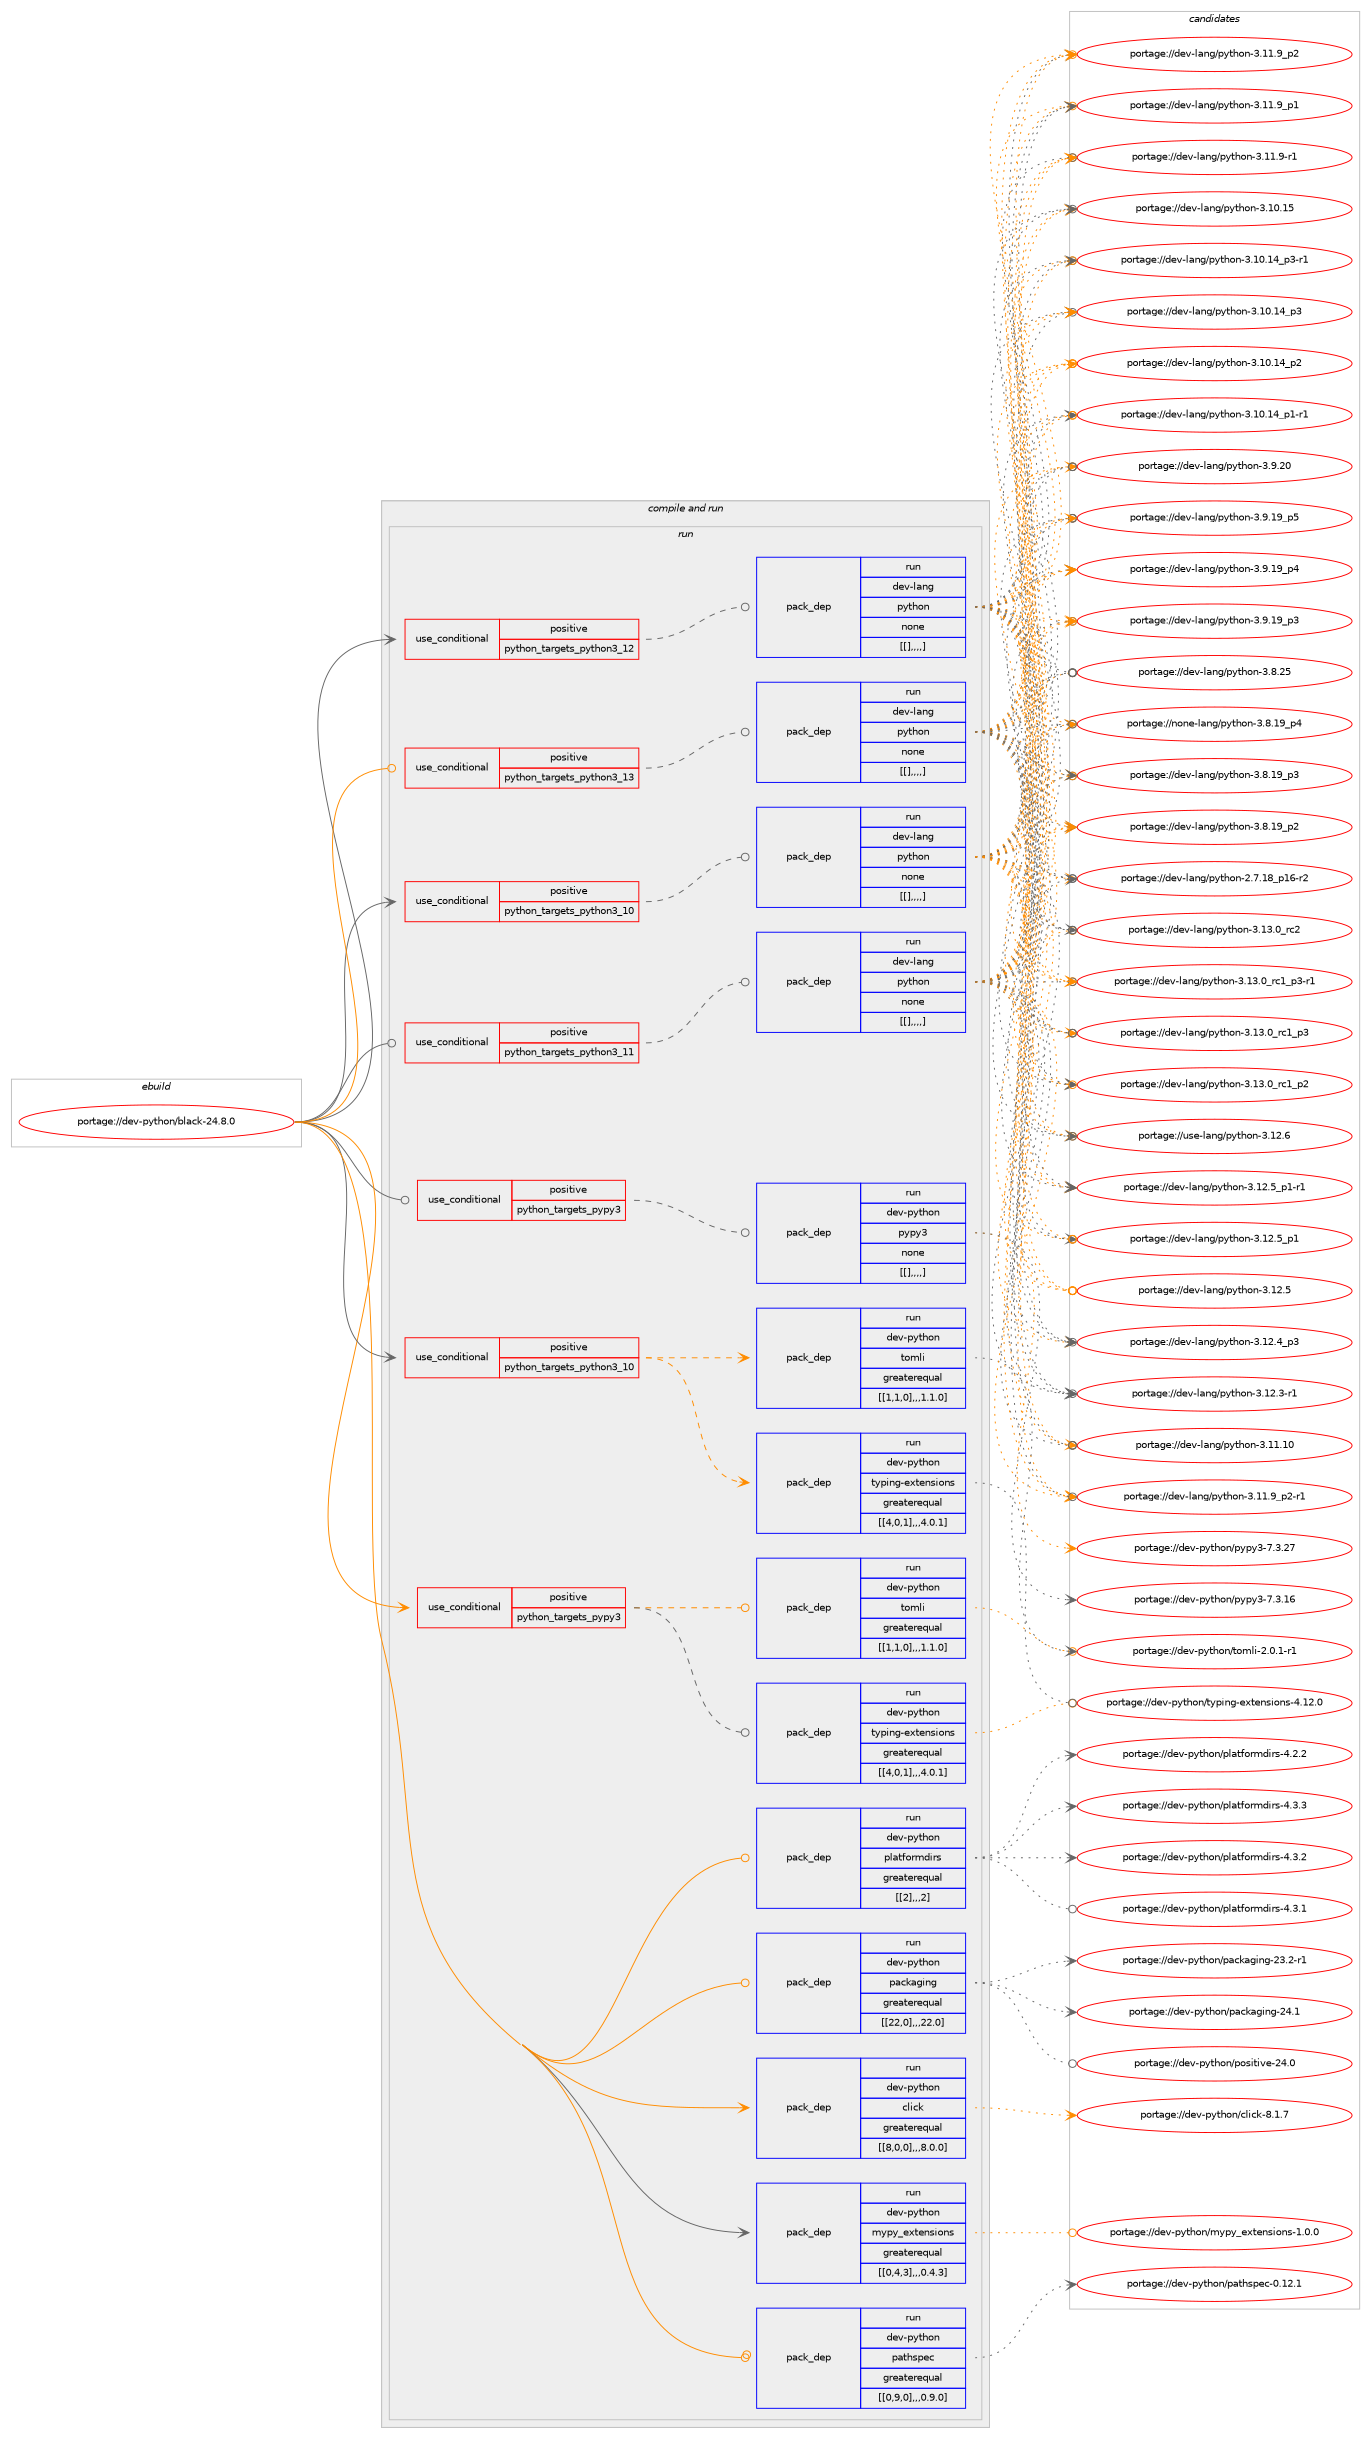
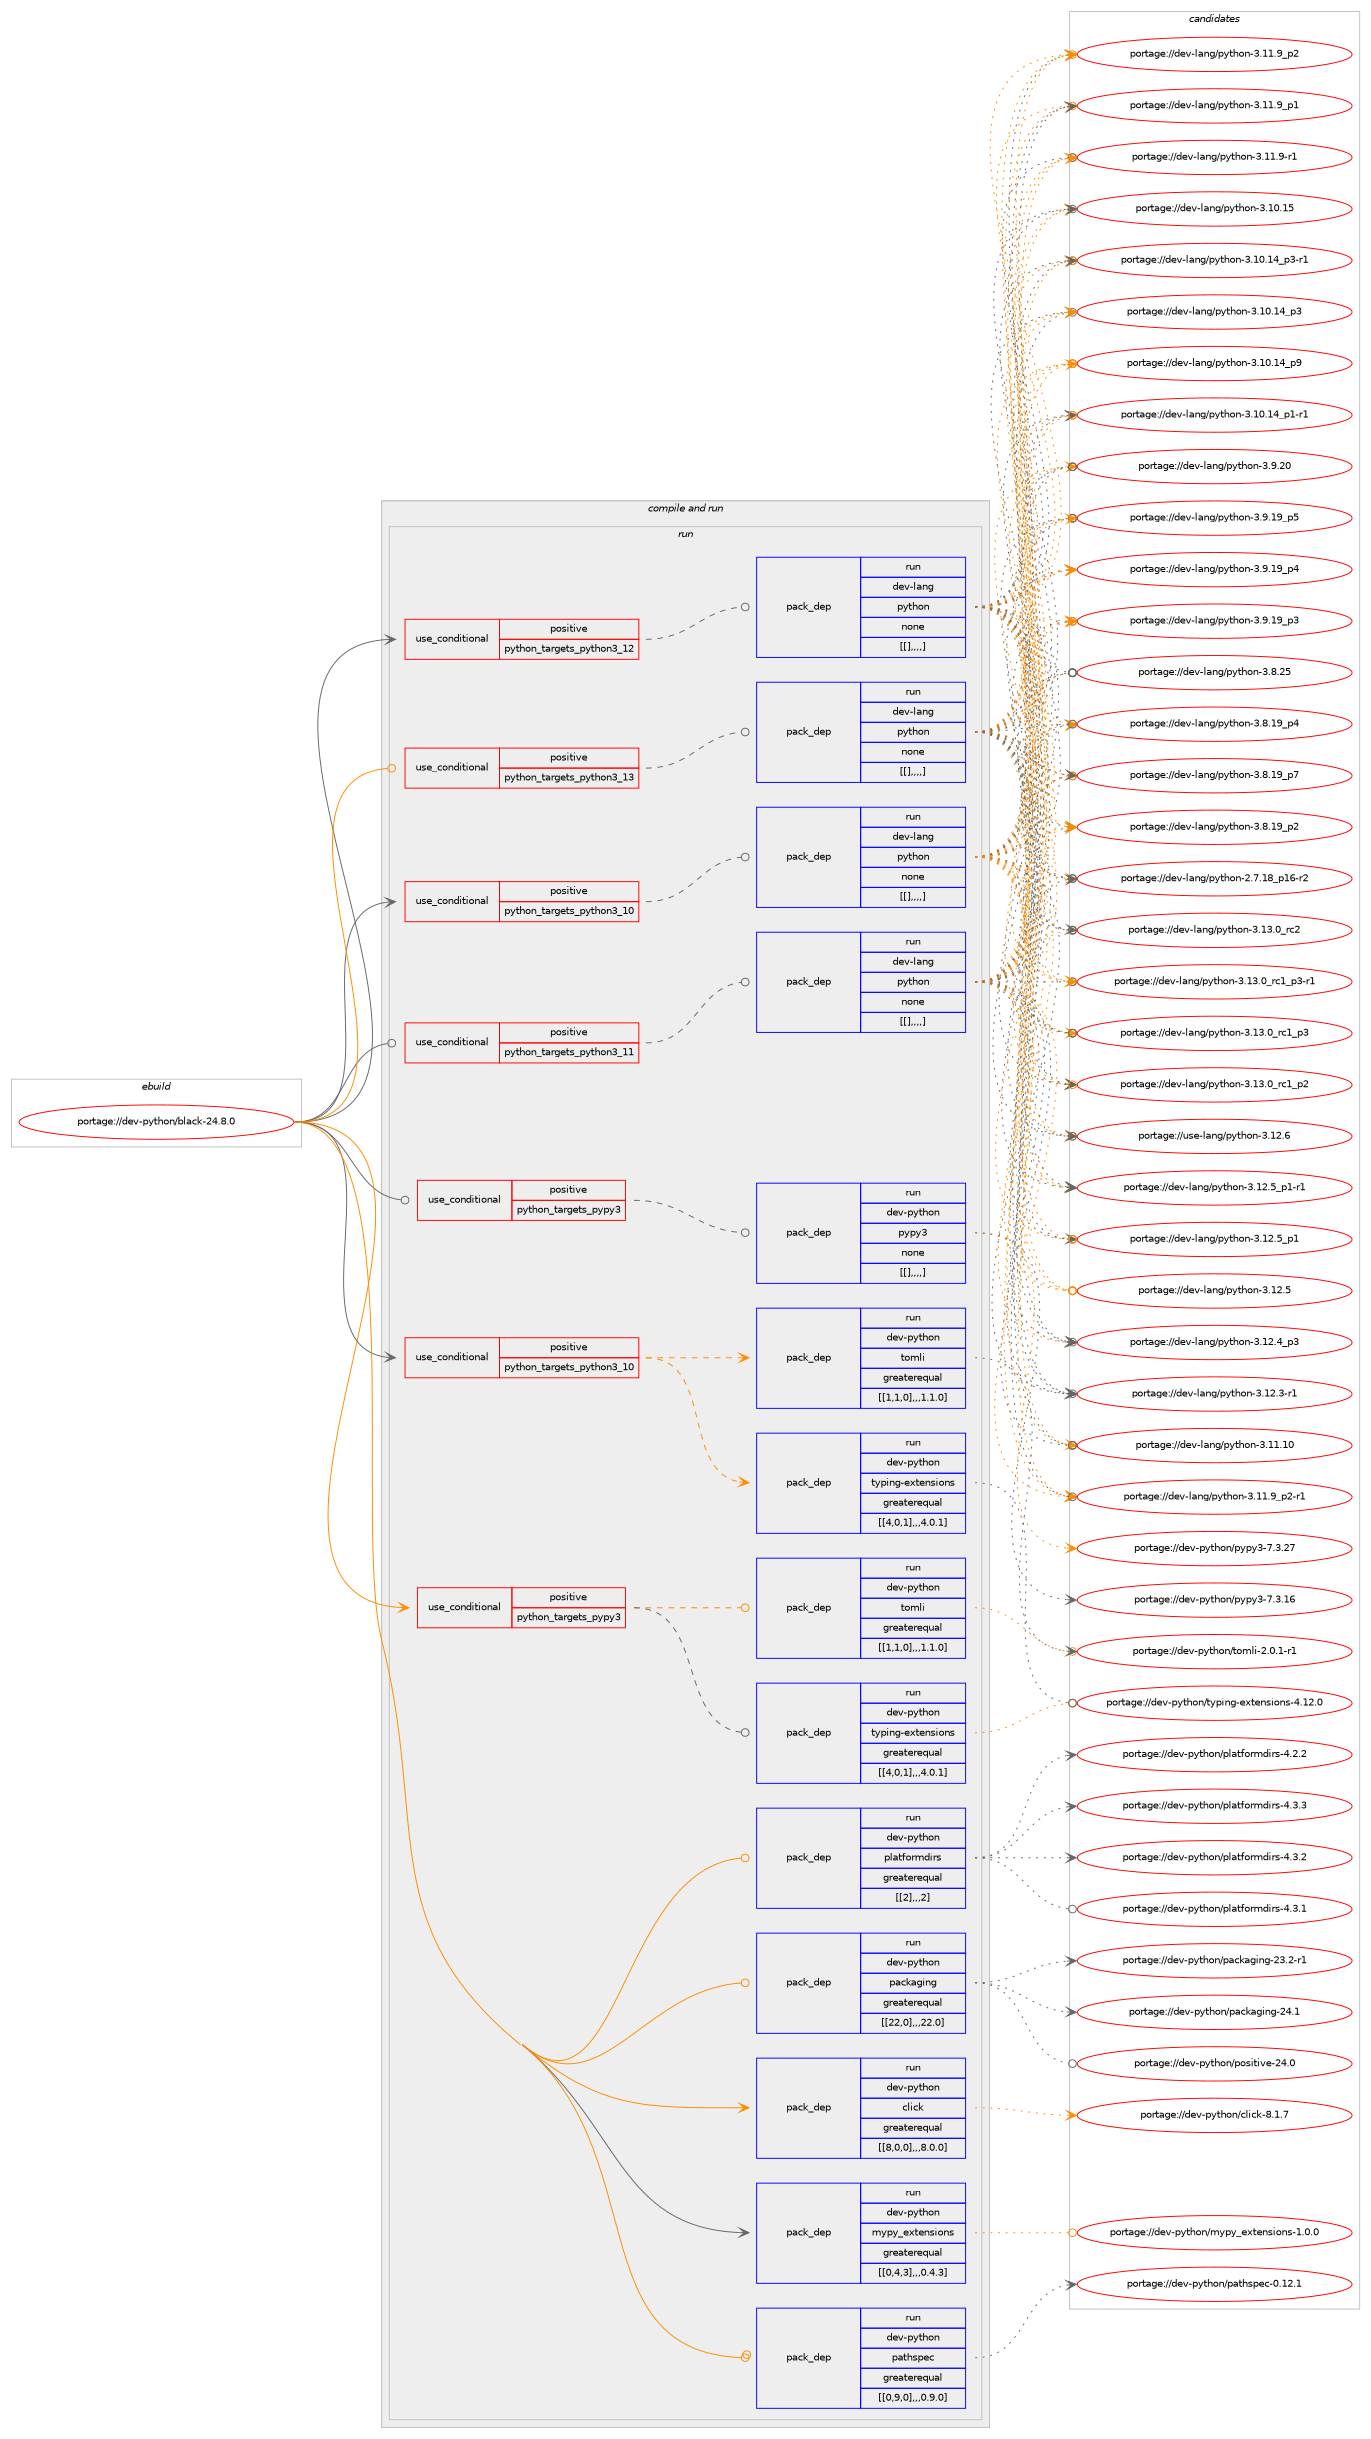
node "portage://dev-lang/python-3.10.14_p2": label "portage://dev-lang/python-3.10.14_p2" -> "portage://dev-lang/python-3.10.14_p9"
node "portage://none-lang/python-3.8.19_p4": label "portage://none-lang/python-3.8.19_p4" -> "portage://dev-lang/python-3.8.19_p4"
node "portage://dev-lang/python-3.8.19_p3": label "portage://dev-lang/python-3.8.19_p3" -> "portage://dev-lang/python-3.8.19_p7"
